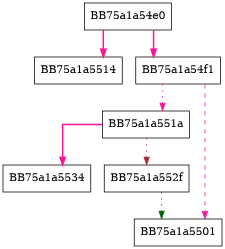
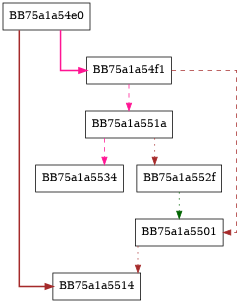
edge "BB75a1a54e0" -> "BB75a1a5514": color deeppink -> brown
edge "BB75a1a54f1" -> "BB75a1a551a": style dotted -> dashed
edge "BB75a1a551a" -> "BB75a1a5534": style bold -> dashed
edge "BB75a1a54f1" -> "BB75a1a5501": color deeppink -> brown
edge "BB75a1a5501" -> "BB75a1a5514": added
